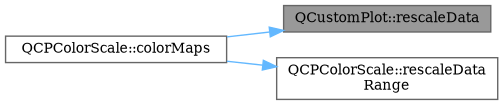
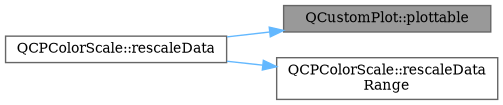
node "QCustomPlot::rescaleData": label "QCustomPlot::rescaleData" -> "QCustomPlot::plottable"
node "QCPColorScale::colorMaps": label "QCPColorScale::colorMaps" -> "QCPColorScale::rescaleData"
